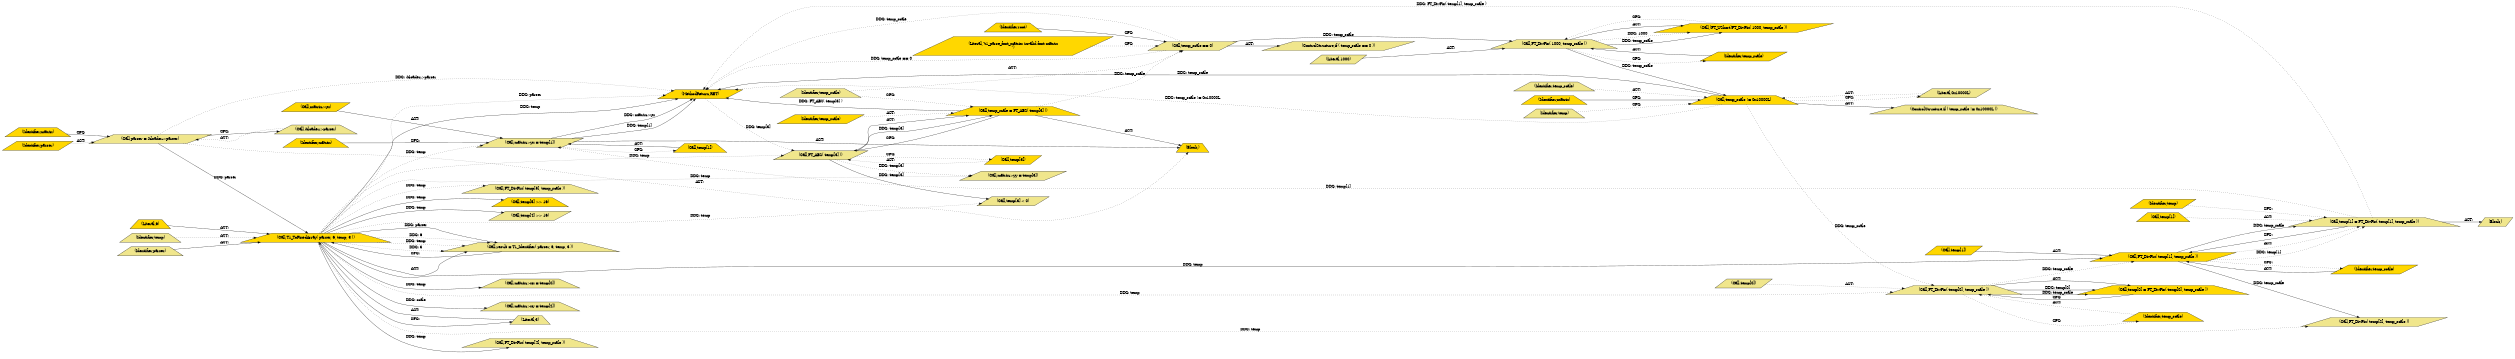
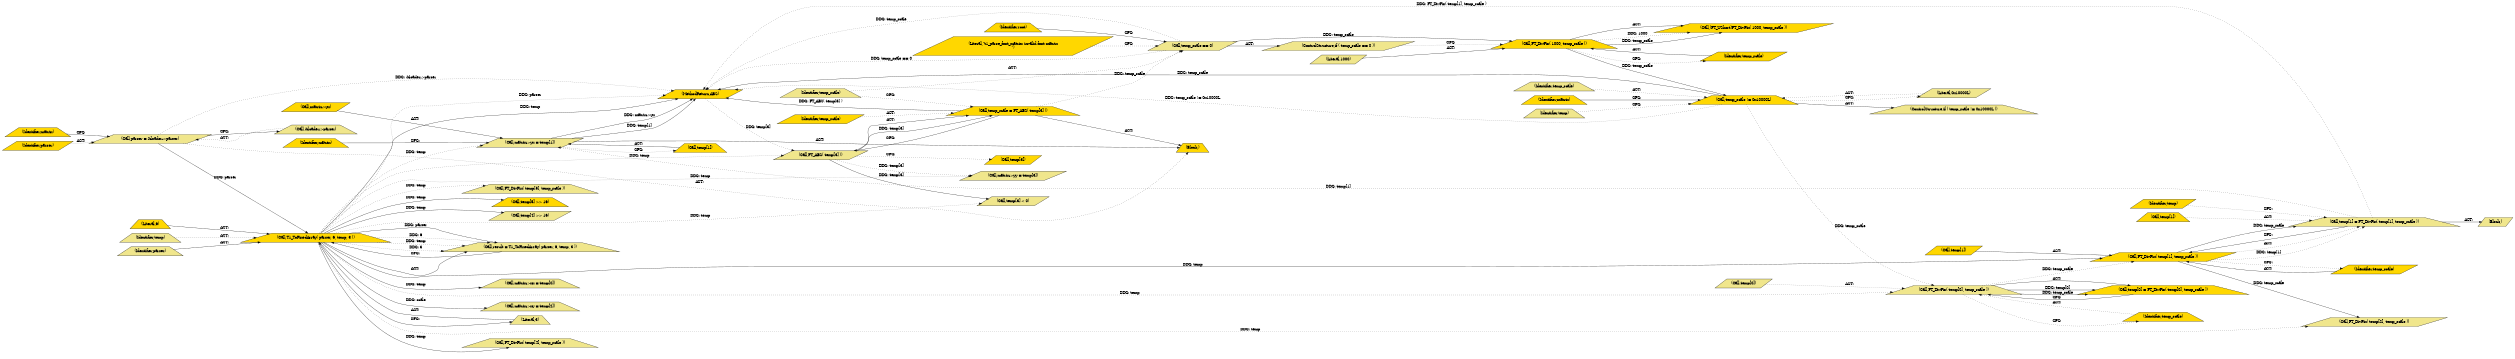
edge "(Call,(FT_UShort)FT_DivFix( 1000, temp_scale ))" -> "(Call,FT_DivFix( 1000, temp_scale ))": now "(ControlStructure,if ( temp_scale == 0 ))" -> "(Call,FT_DivFix( 1000, temp_scale ))"
node "(Call,FT_DivFix( 1000, temp_scale ))": fillcolor khaki -> gold
node "(MethodReturn,RET)": label "(MethodReturn,RET)" -> "(MethodReturn,ABS)"
edge "(Call,temp[3])" -> "(Call,FT_ABS( temp[3] ))": removed, label "AST:"
node "(Call,result = T1_Identifier( parser, 6, temp, 3 ))": label "(Call,result = T1_Identifier( parser, 6, temp, 3 ))" -> "(Call,result = T1_ToFixedArray( parser, 6, temp, 3 ))"
